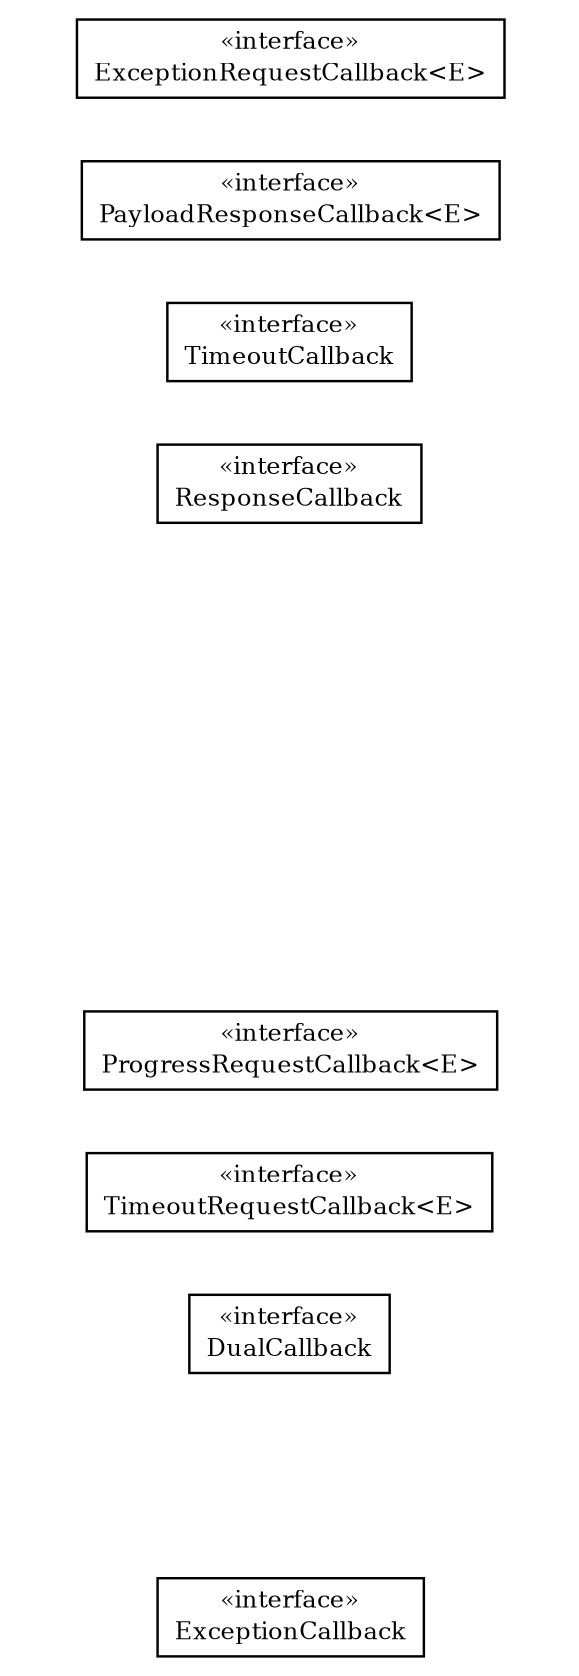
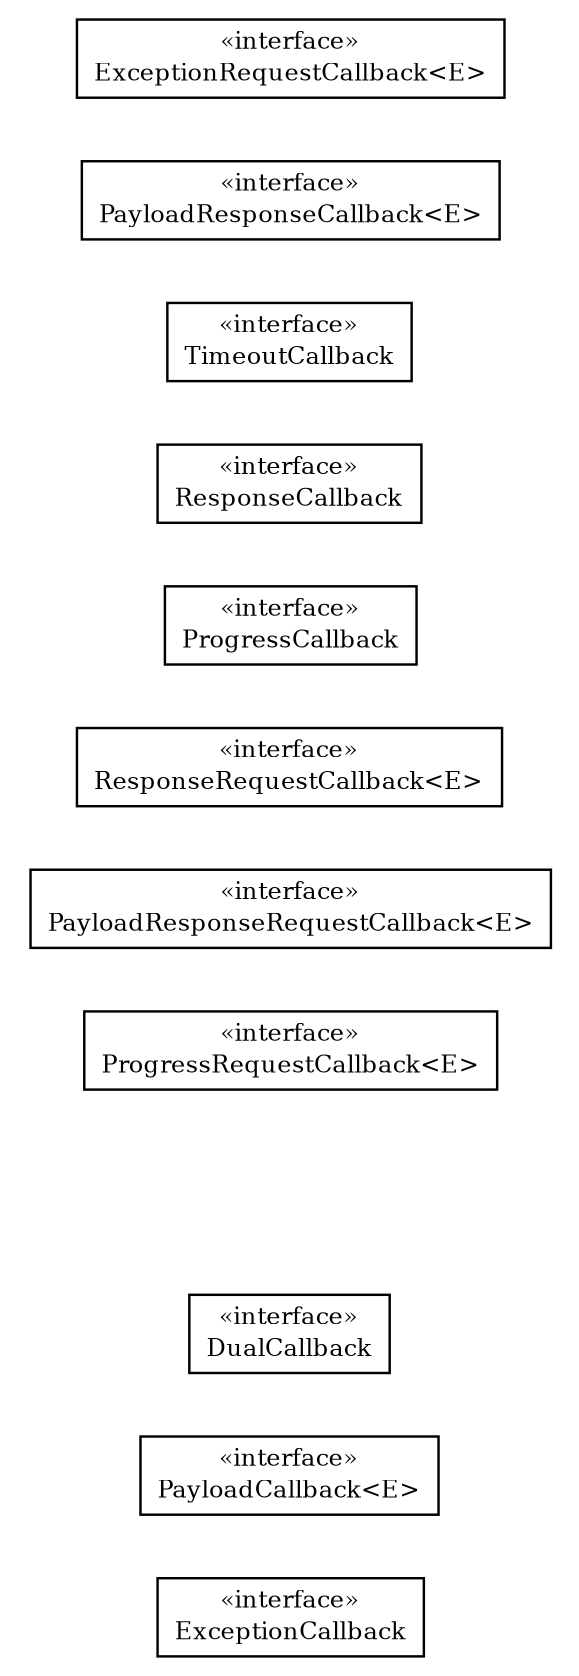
node "ProgressCallback": added
node "ResponseRequestCallback<E>": added
node "PayloadResponseRequestCallback<E>": added
node "TimeoutRequestCallback<E>": removed
node "PayloadCallback<E>": added
